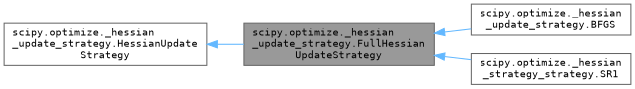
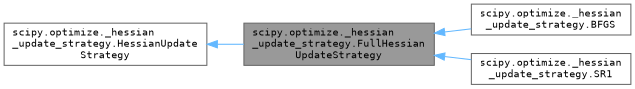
node "scipy.optimize._hessian _strategy_strategy.SR1": label "scipy.optimize._hessian _strategy_strategy.SR1" -> "scipy.optimize._hessian _update_strategy.SR1"
